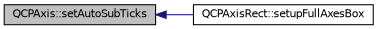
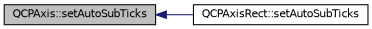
node "QCPAxisRect::setupFullAxesBox": label "QCPAxisRect::setupFullAxesBox" -> "QCPAxisRect::setAutoSubTicks"
